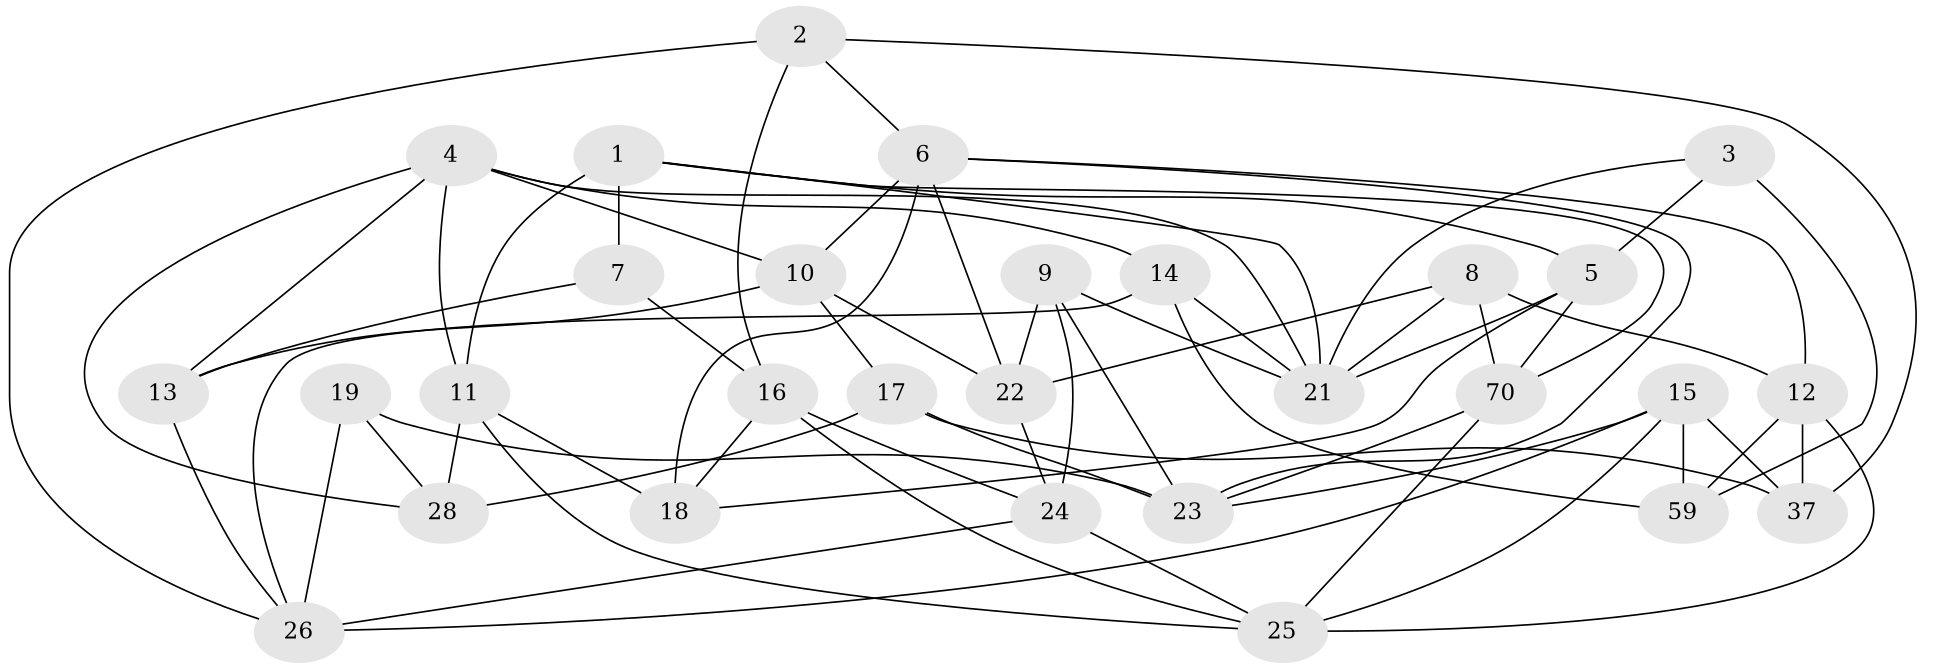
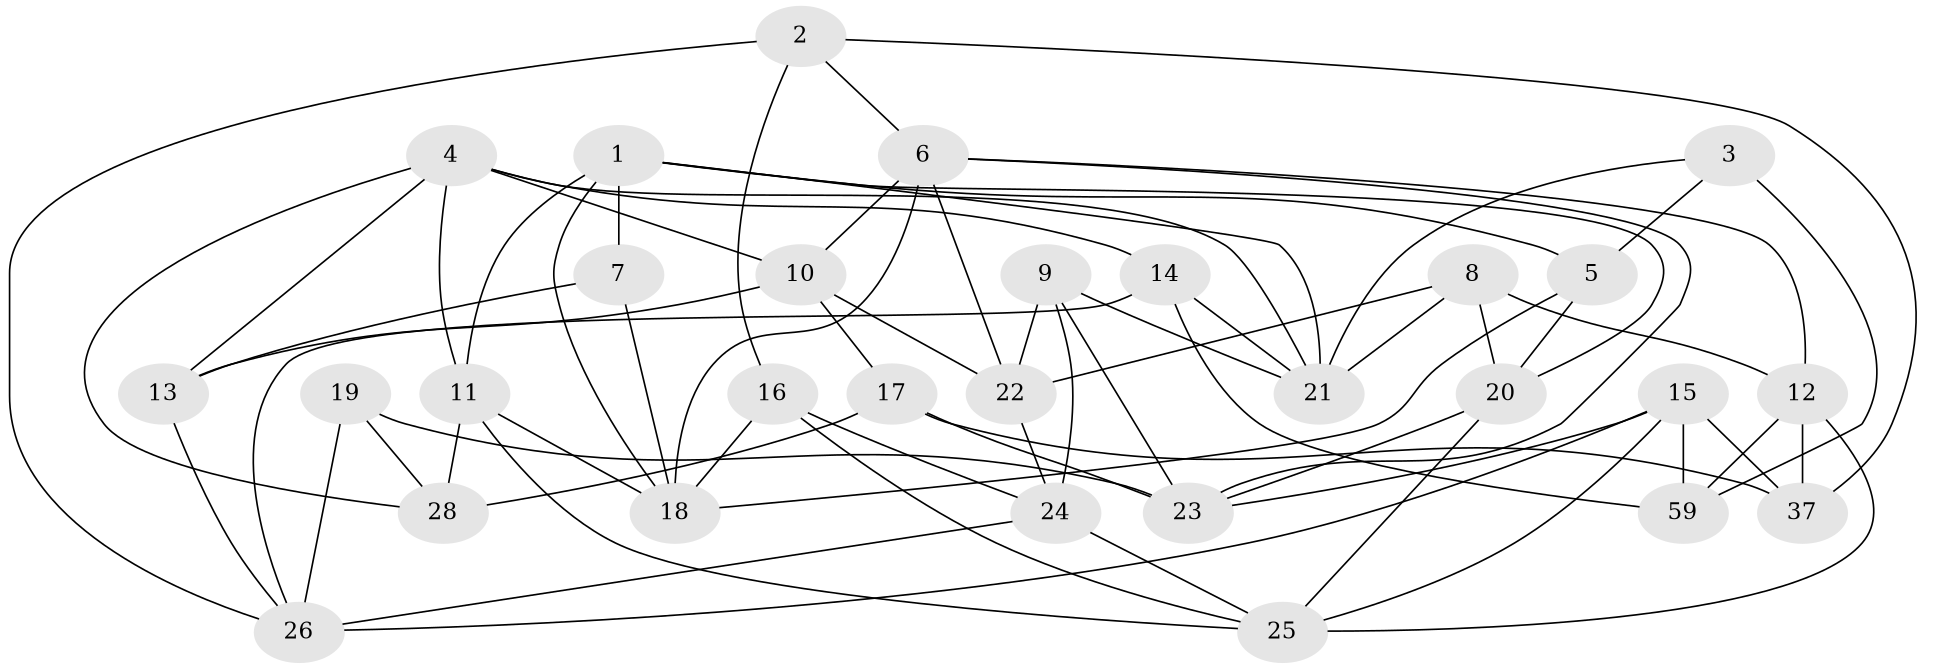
edge "7" -- "16": now "7" -- "18"
edge "5" -- "21": removed
edge "1" -- "18": added
node "70": label "70" -> "20"
